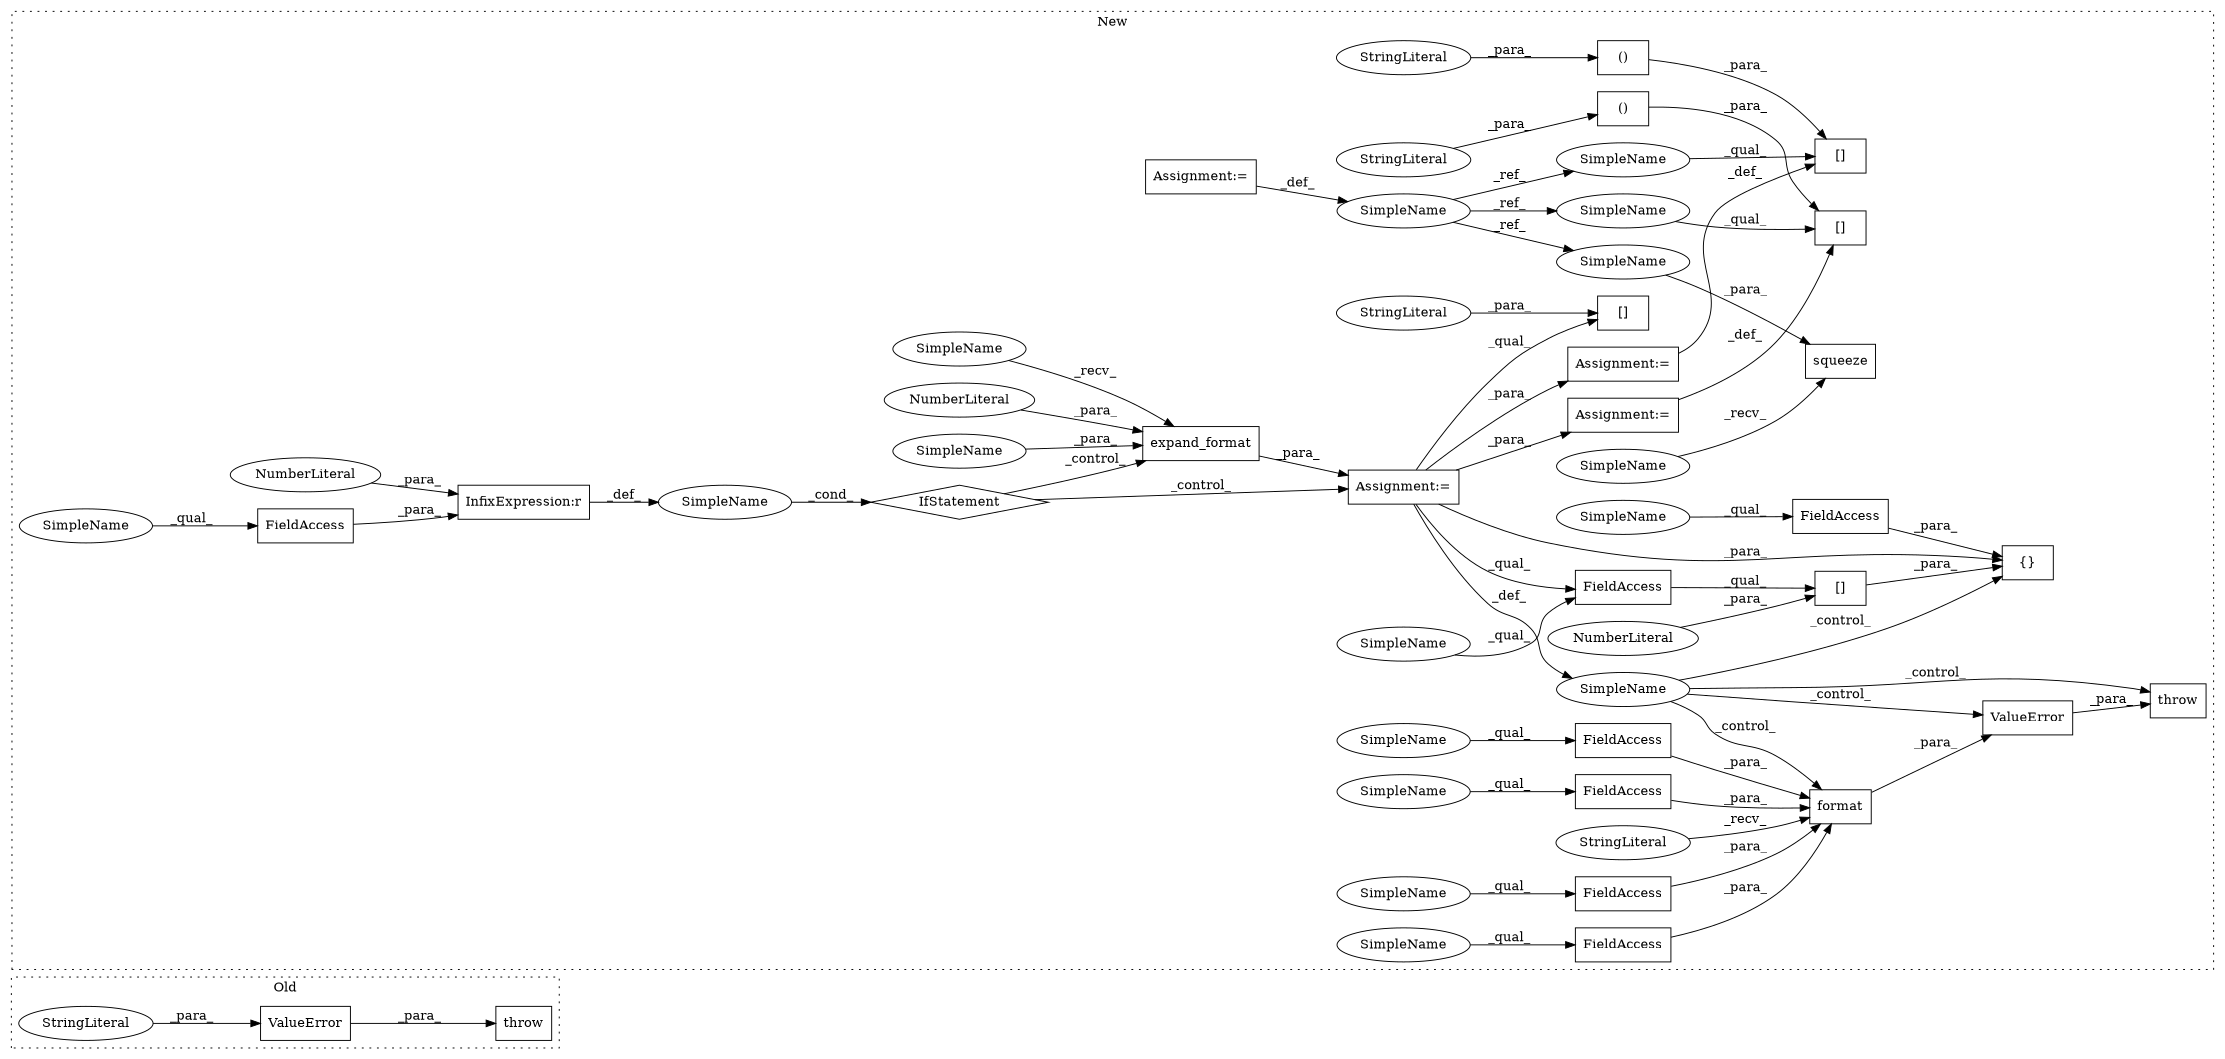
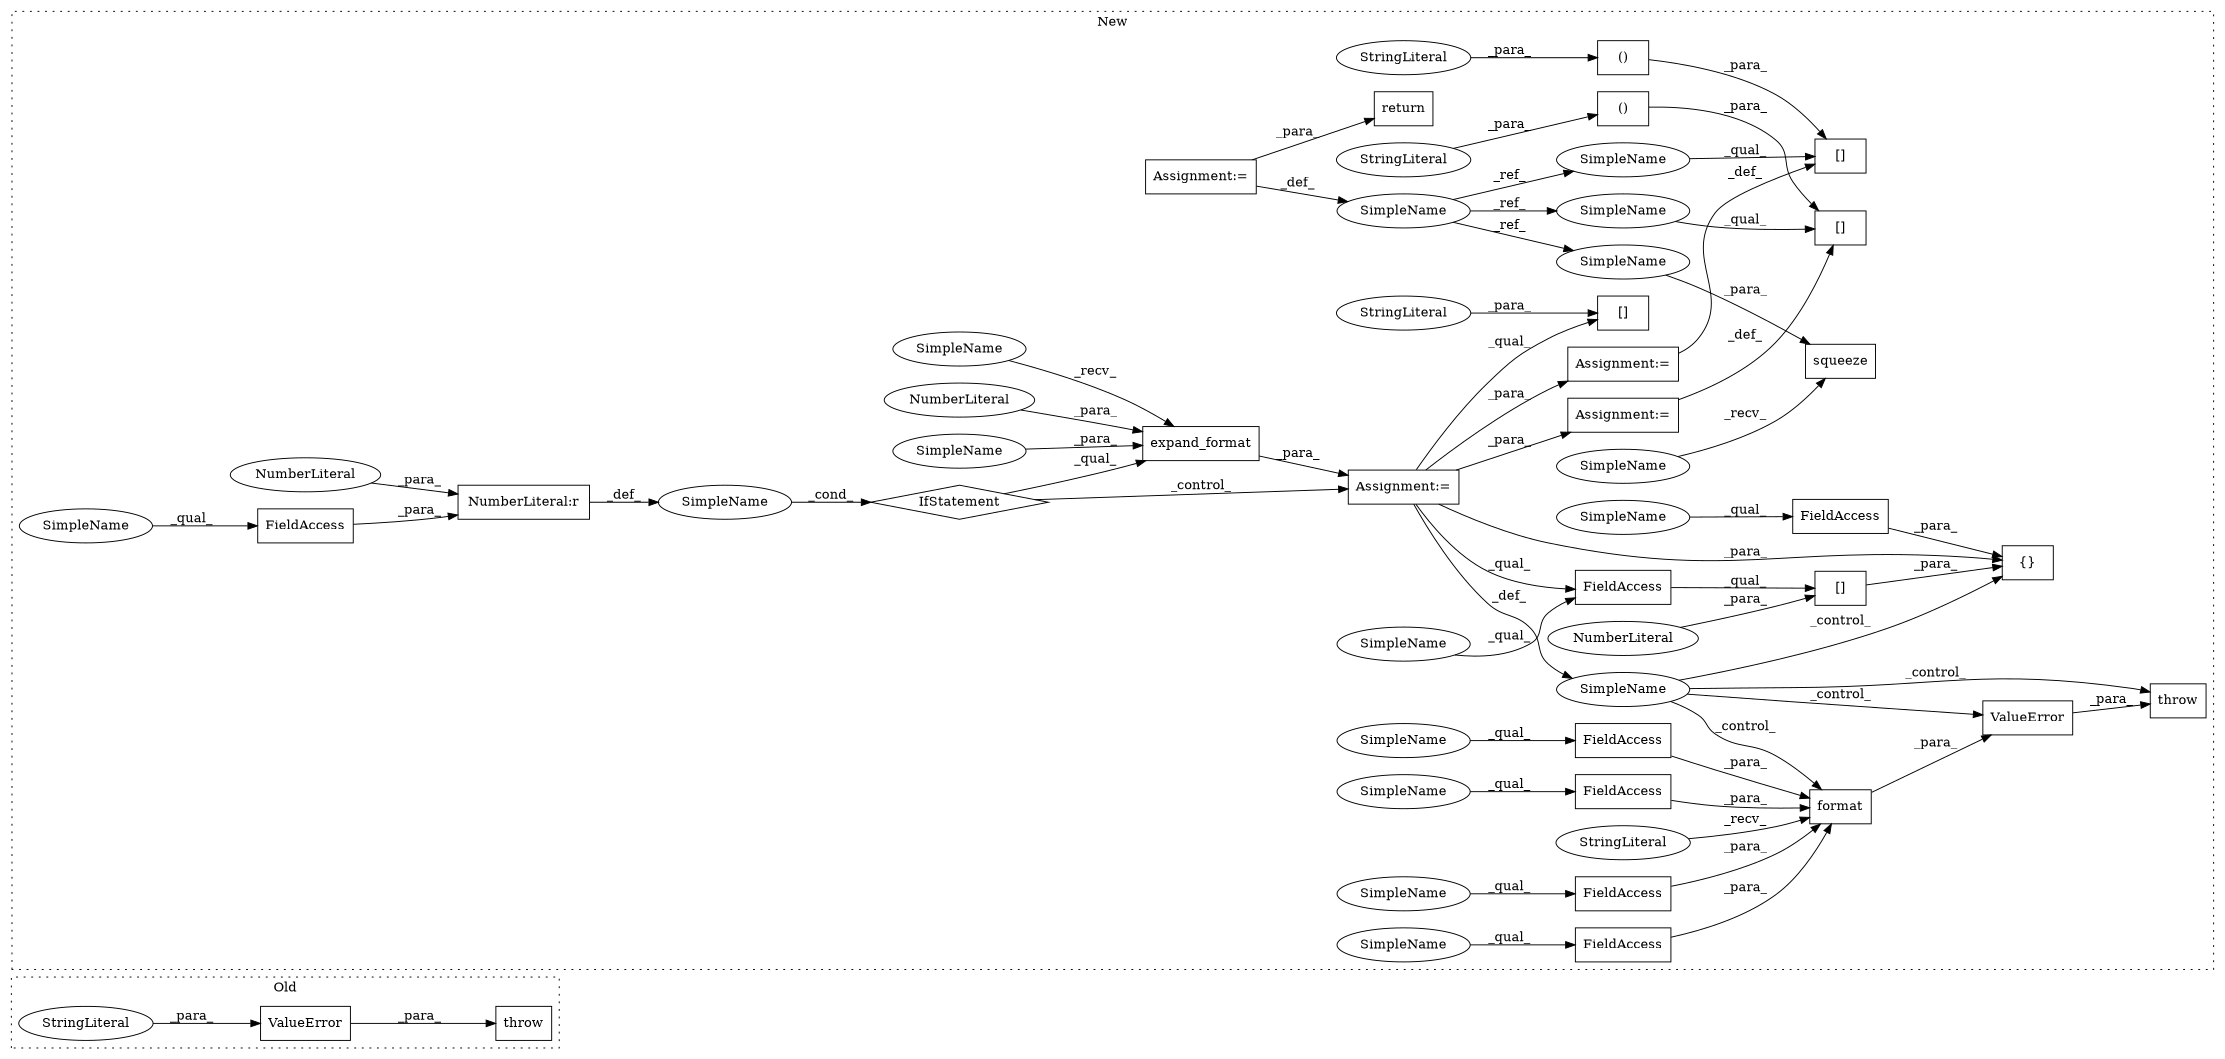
node "return": added
edge "IfStatement" -> "expand_format": label "_control_" -> "_qual_"
node "InfixExpression:r": label "InfixExpression:r" -> "NumberLiteral:r"
